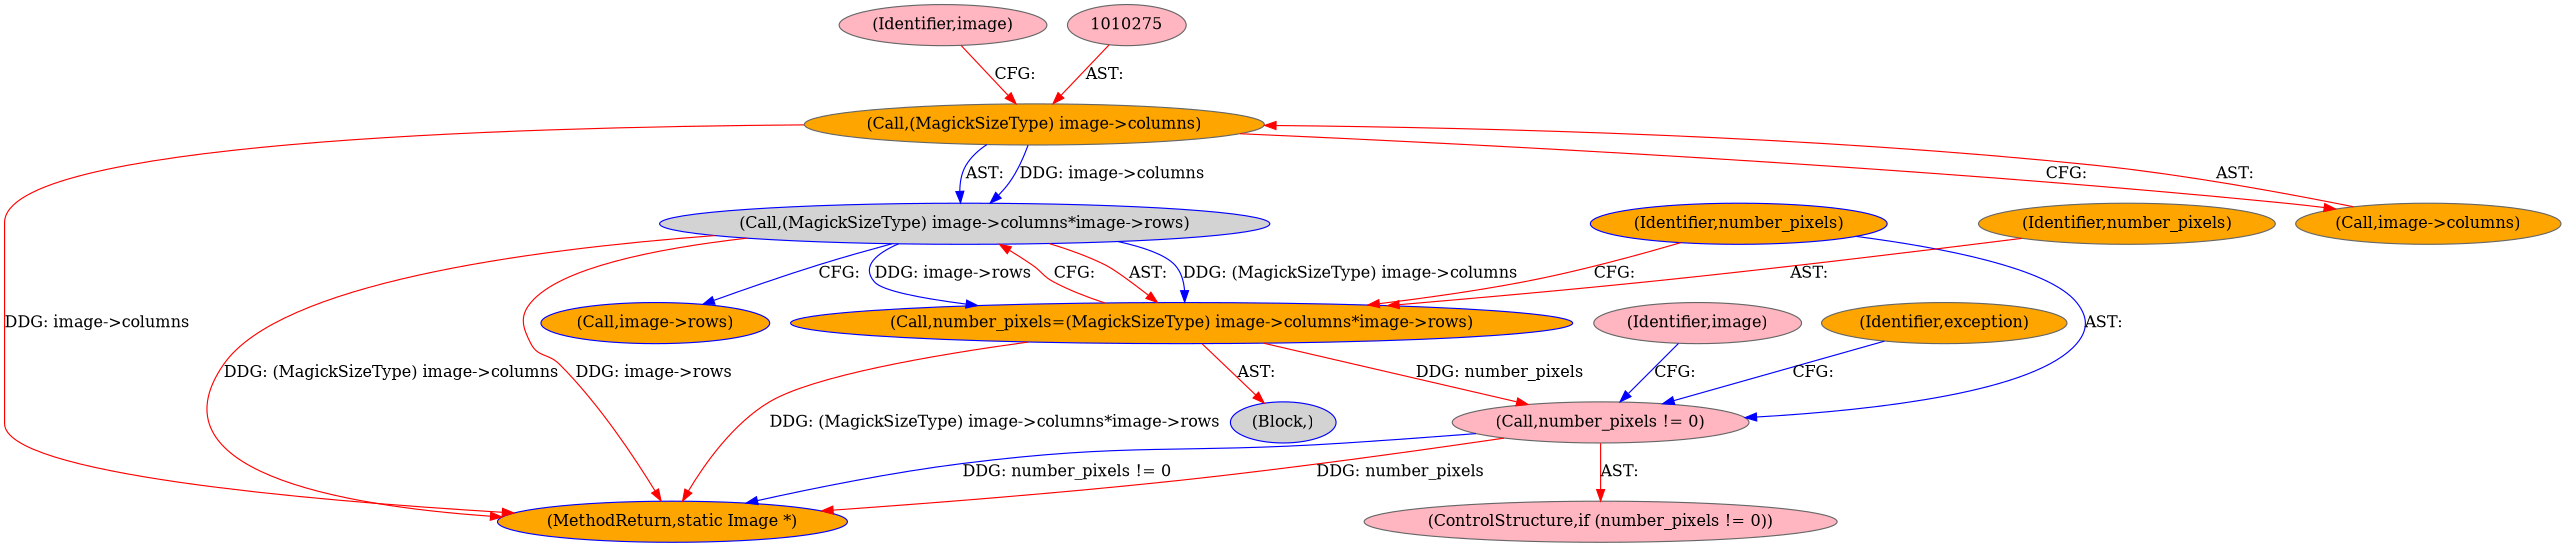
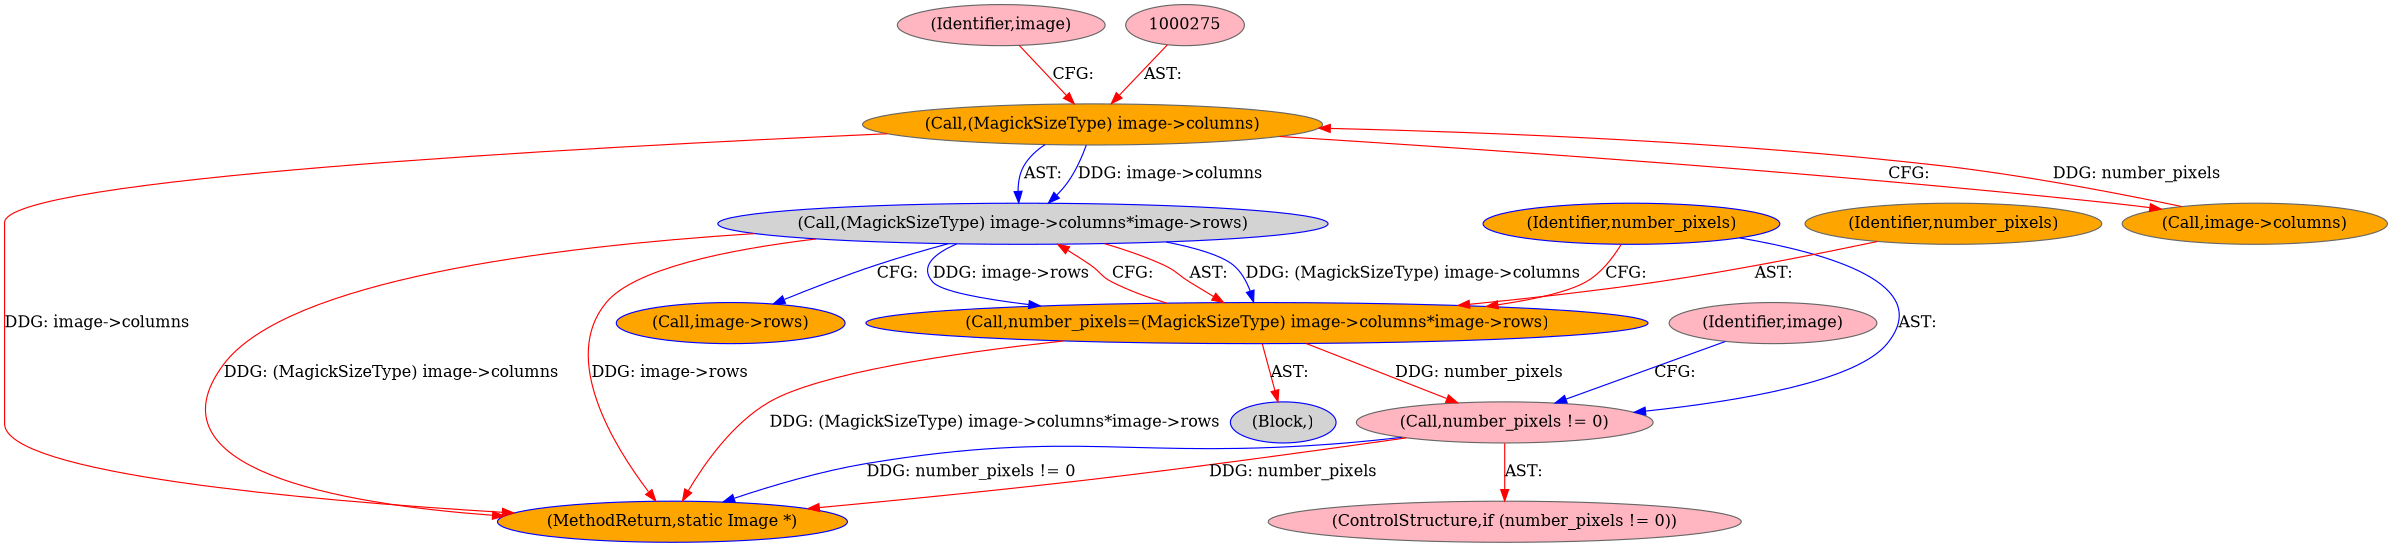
node "1010275": label "1010275" -> "1000275"
edge "(Call,image->columns)" -> "(Call,(MagickSizeType) image->columns)": label "AST: " -> "DDG: number_pixels"
node "(Identifier,exception)": removed
